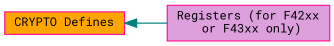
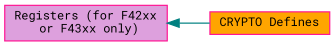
edge "Registers (for F42xx or F43xx only)" -> "CRYPTO Defines": reversed
